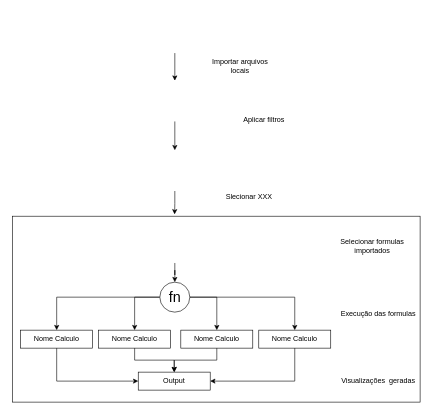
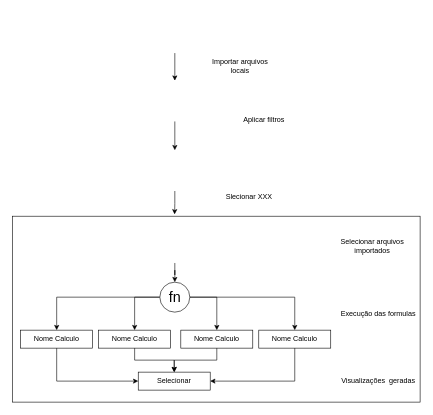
node "Selecionar formulas importados": label "Selecionar formulas importados" -> "Selecionar arquivos importados"
node "Output": label "Output" -> "Selecionar"
